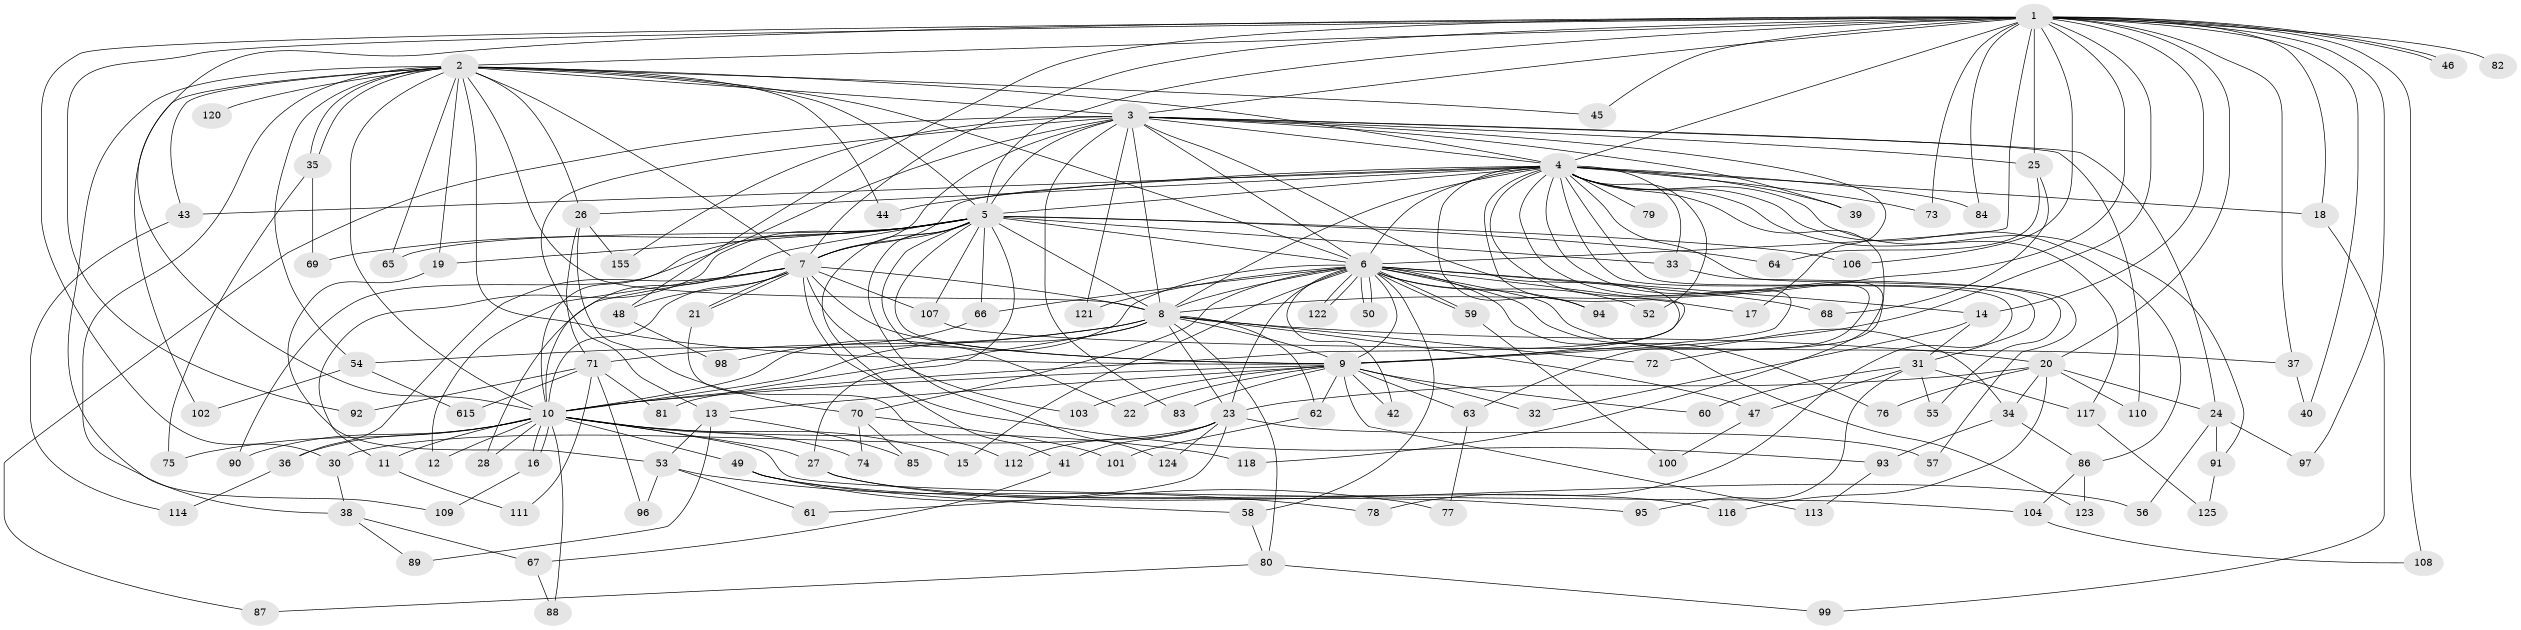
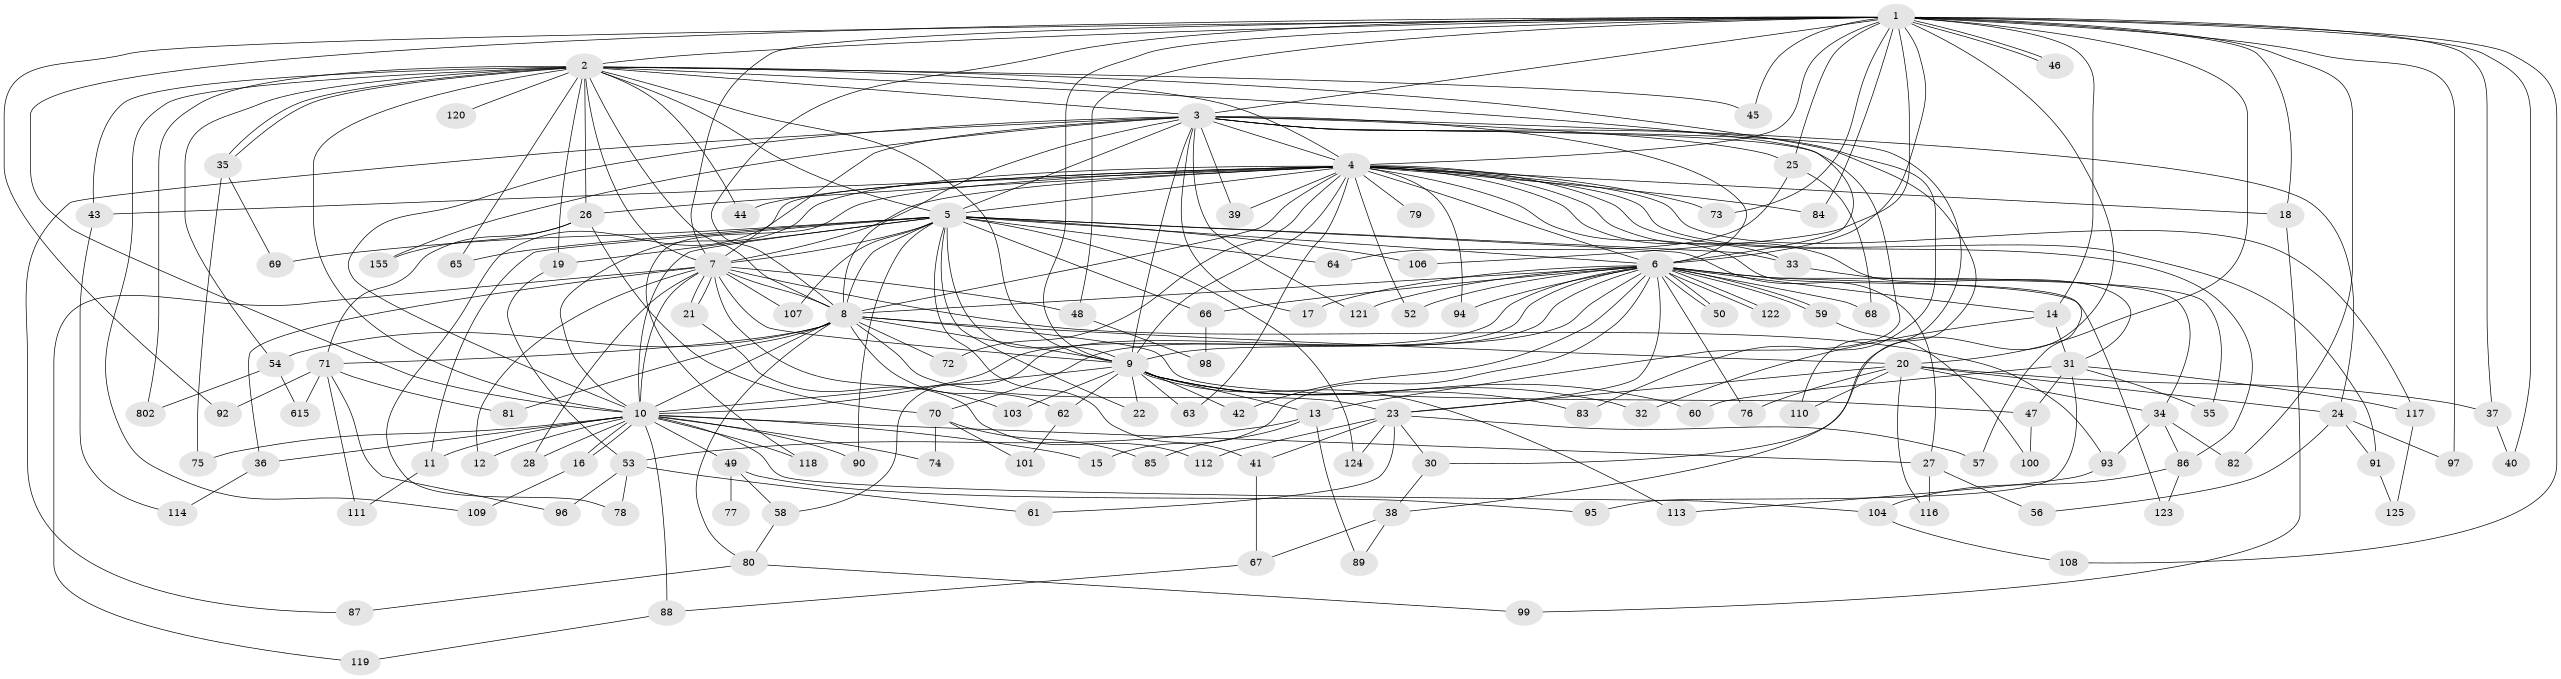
edge "1" -- "5": removed
edge "107" -- "37": now "20" -- "37"
node "102": label "102" -> "802"
edge "34" -- "82": added
edge "63" -- "77": removed
node "119": added
